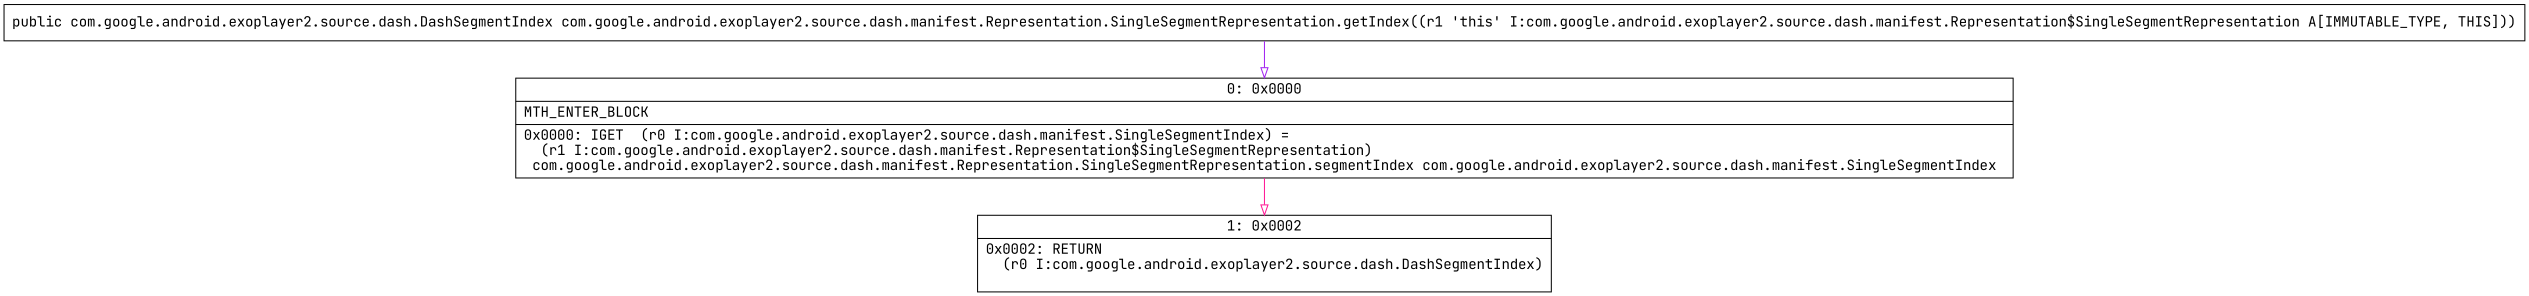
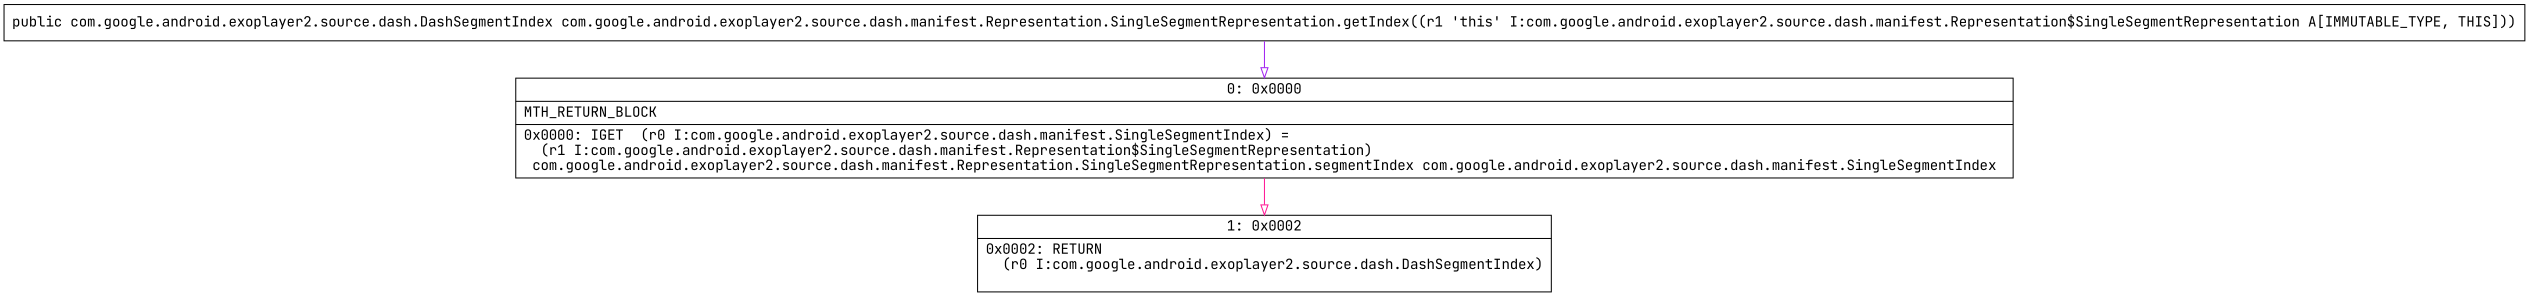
node "0: 0x0000": text "MTH_ENTER_BLOCK" -> "MTH_RETURN_BLOCK"
